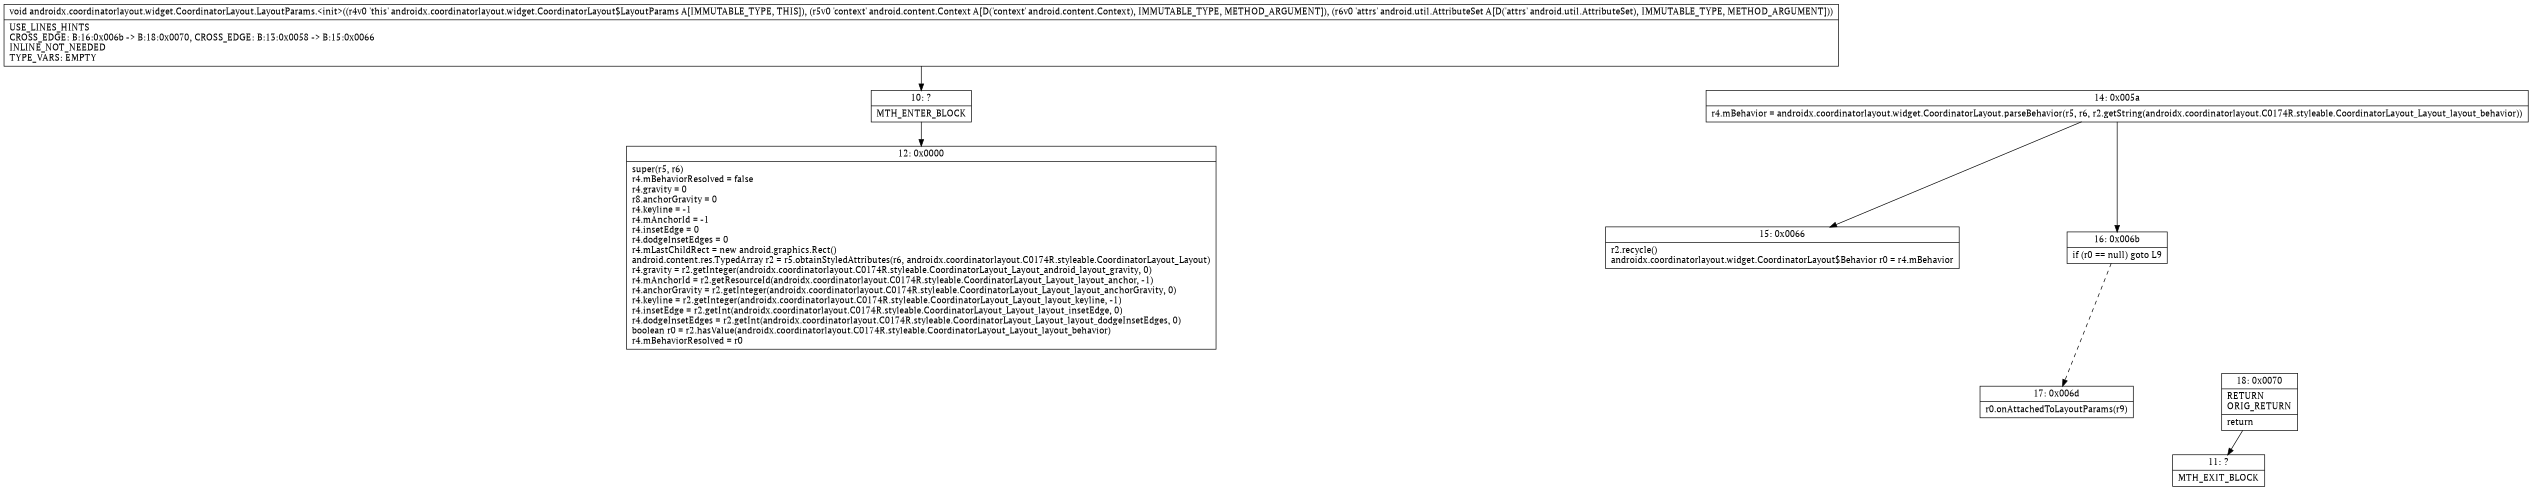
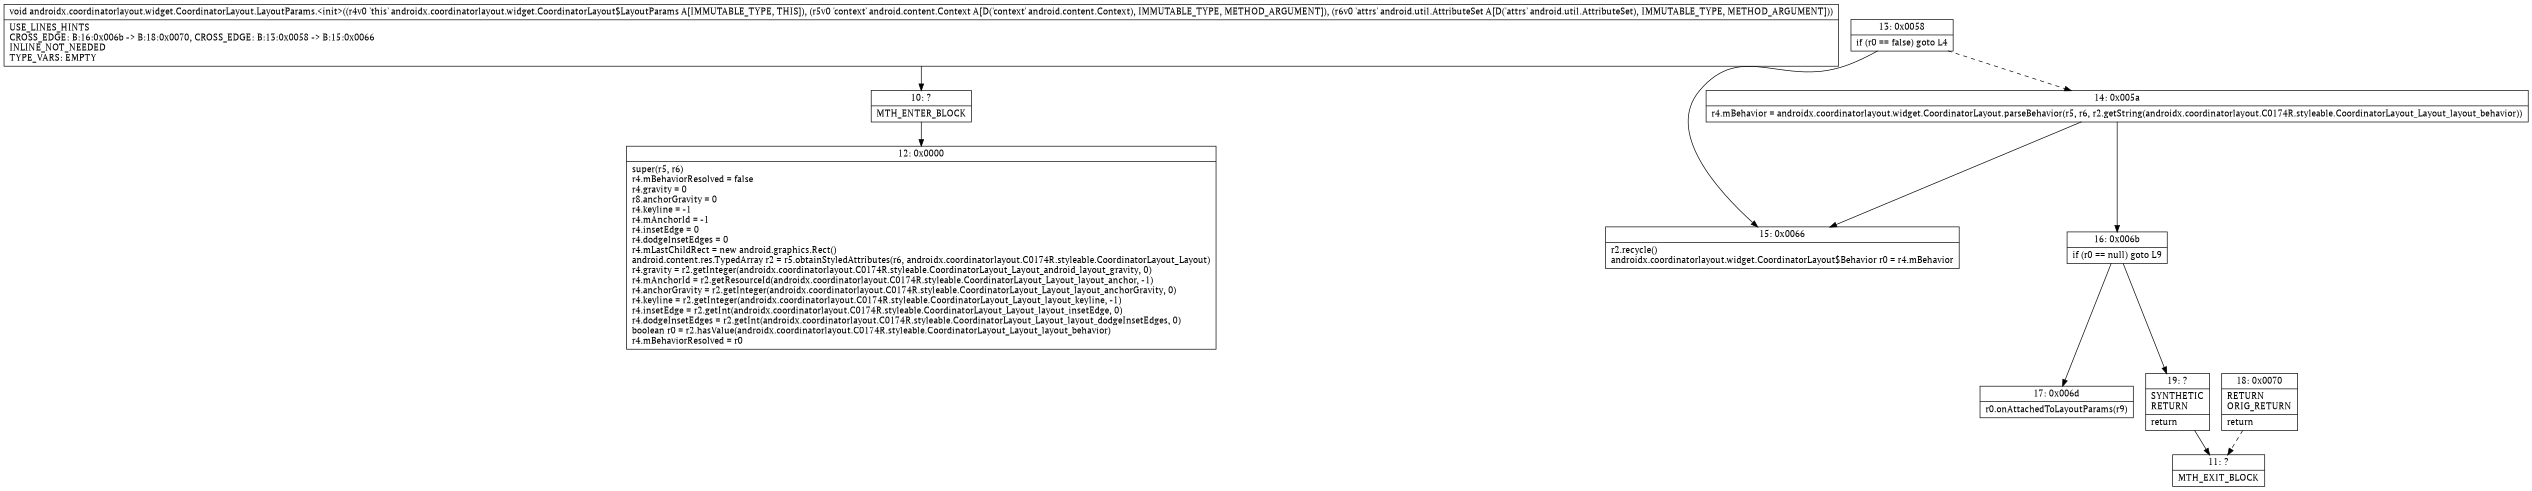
node "13: 0x0058": added
edge "16: 0x006b" -> "17: 0x006d": style dashed -> solid
node "19: ?": added
edge "18: 0x0070" -> "11: ?": style solid -> dashed
